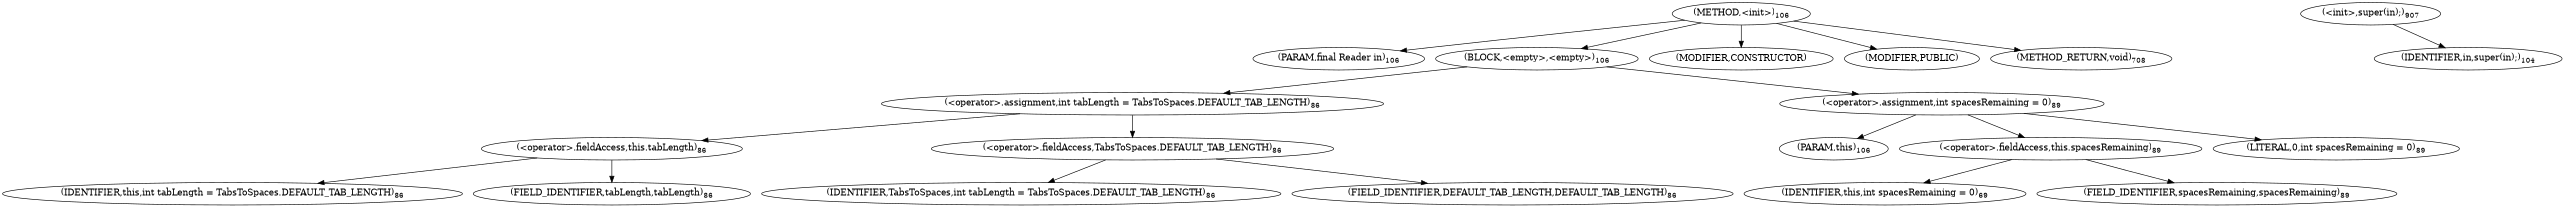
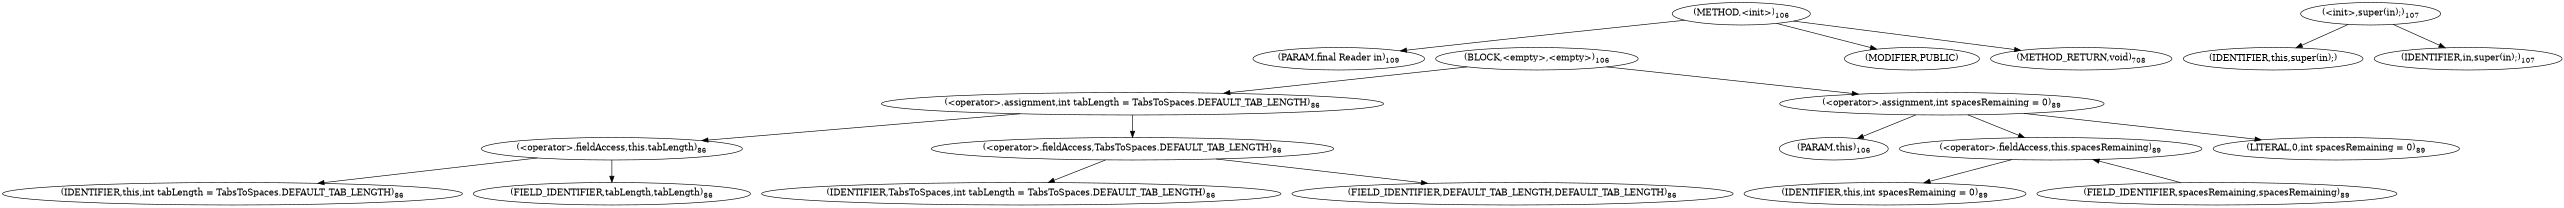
node "(<init>,super(in);)": text "907" -> "107"
edge "(METHOD,<init>)" -> "(BLOCK,<empty>,<empty>)": removed
node "(PARAM,final Reader in)": text "106" -> "109"
node "(IDENTIFIER,in,super(in);)": text "104" -> "107"
node "(MODIFIER,CONSTRUCTOR)": removed
node "(IDENTIFIER,this,super(in);)": added
edge "(<operator>.fieldAccess,this.spacesRemaining)" -> "(FIELD_IDENTIFIER,spacesRemaining,spacesRemaining)": reversed
node "(IDENTIFIER,this,int spacesRemaining = 0)": text "69" -> "89"
